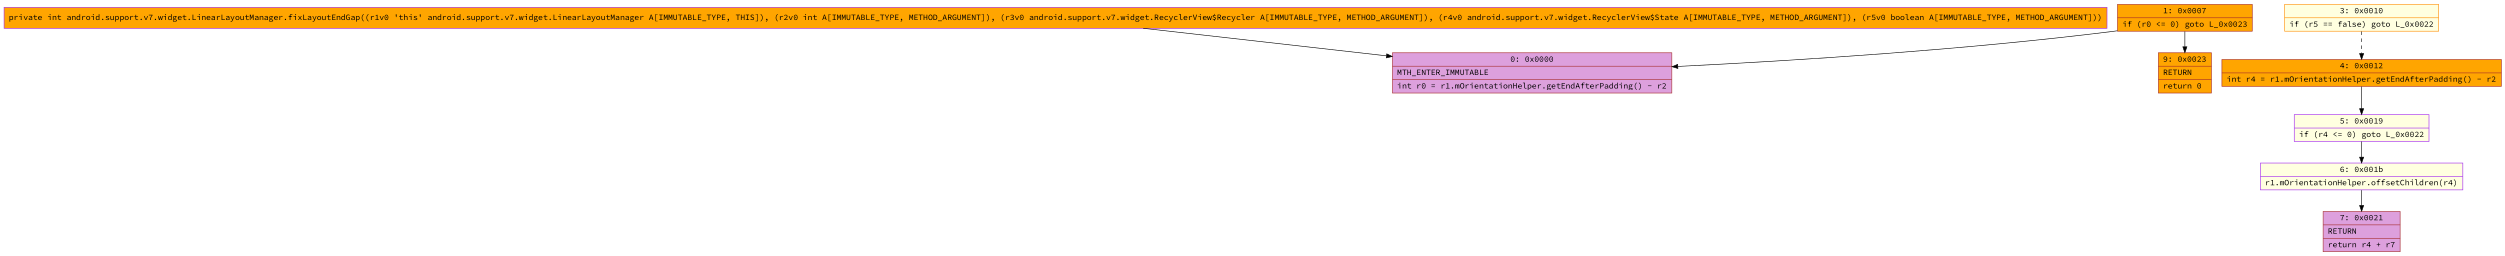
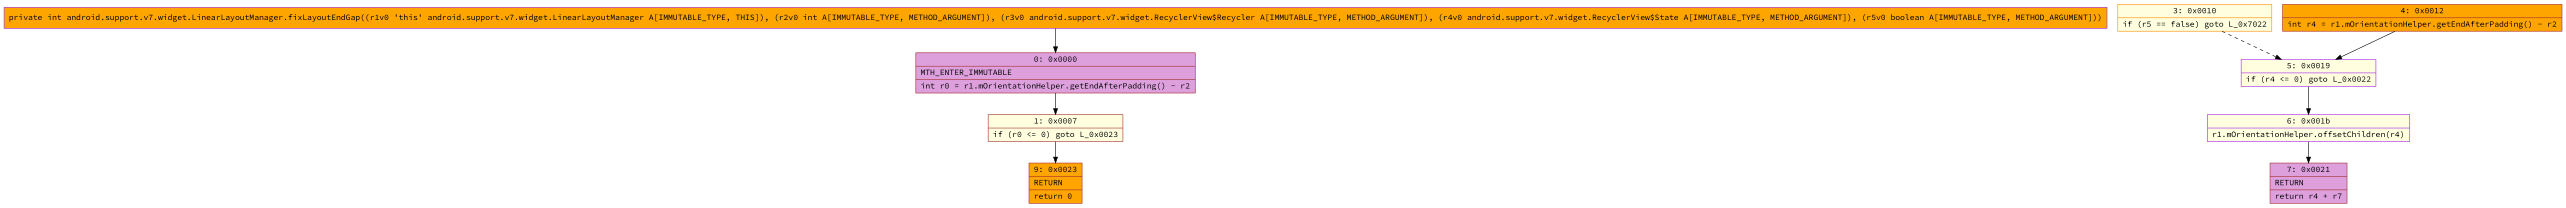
node "1: 0x0007": fillcolor orange -> lightyellow
node "3: 0x0010": text "if (r5 == false) goto L_0x0022" -> "if (r5 == false) goto L_0x7022"
edge "3: 0x0010" -> "4: 0x0012": now "3: 0x0010" -> "5: 0x0019"
edge "1: 0x0007" -> "0: 0x0000": reversed
